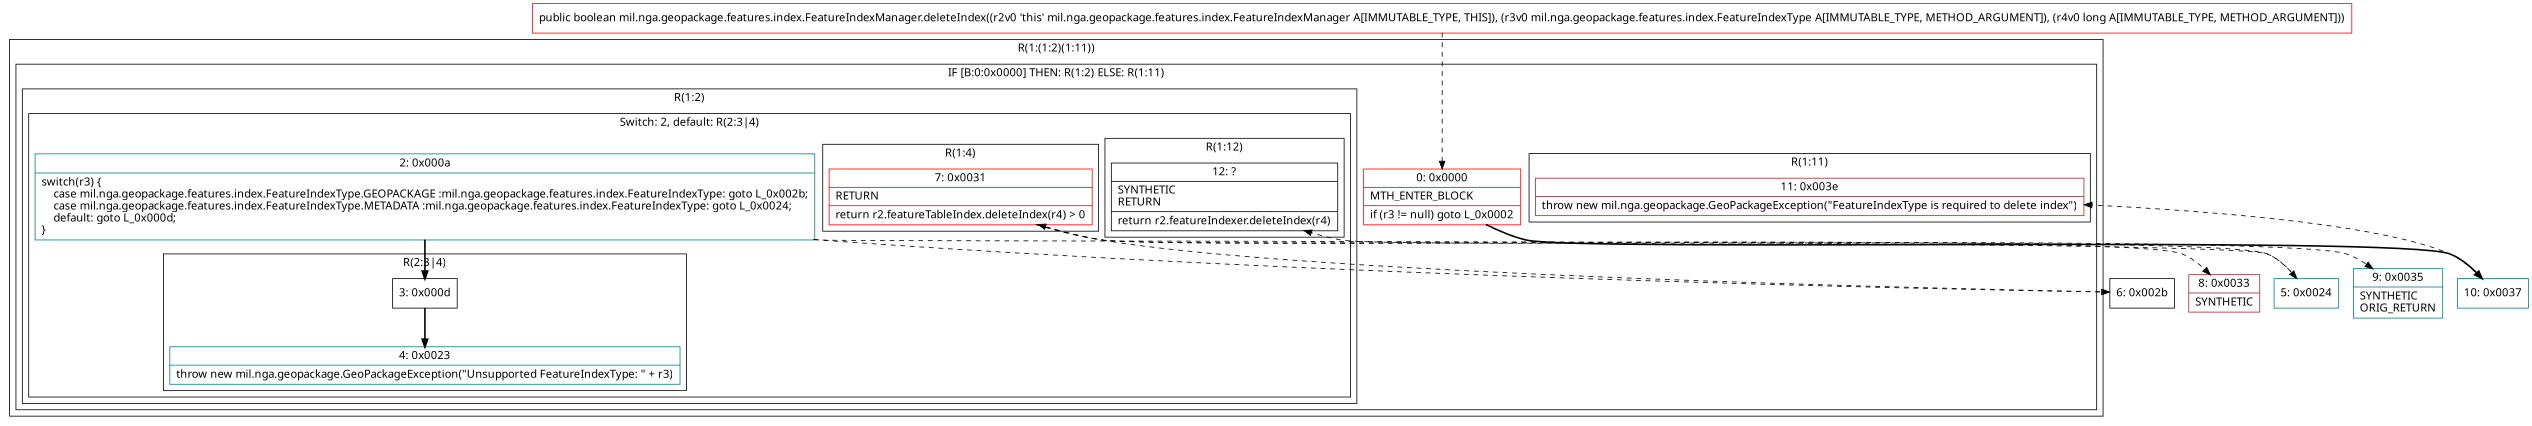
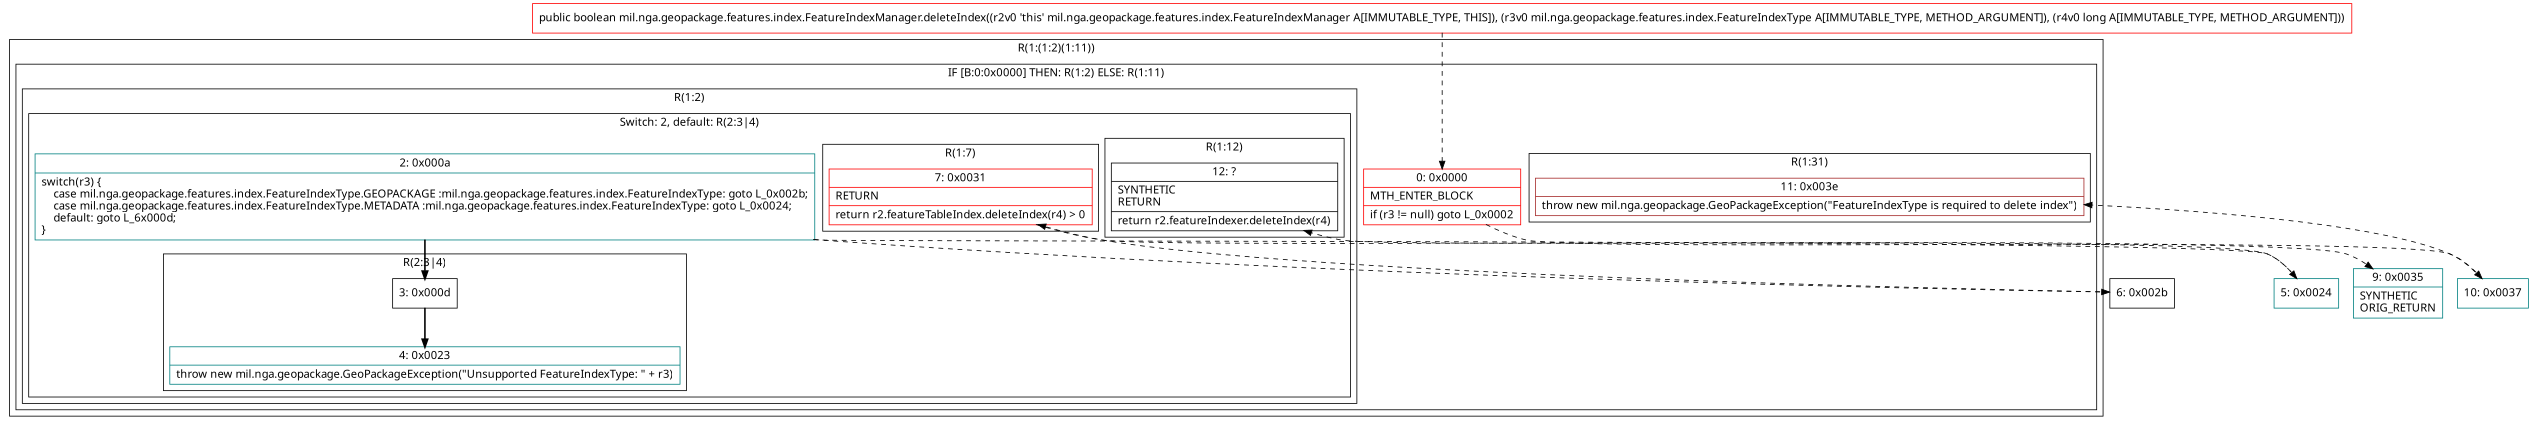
cluster "R(1:4)": label "R(1:4)" -> "R(1:7)"
cluster "R(1:11)": label "R(1:11)" -> "R(1:31)"
node "2: 0x000a": text "default: goto L_0x000d;" -> "default: goto L_6x000d;"
edge "0: 0x0000" -> "10: 0x0037": style bold -> dashed
node "8: 0x0033": removed
